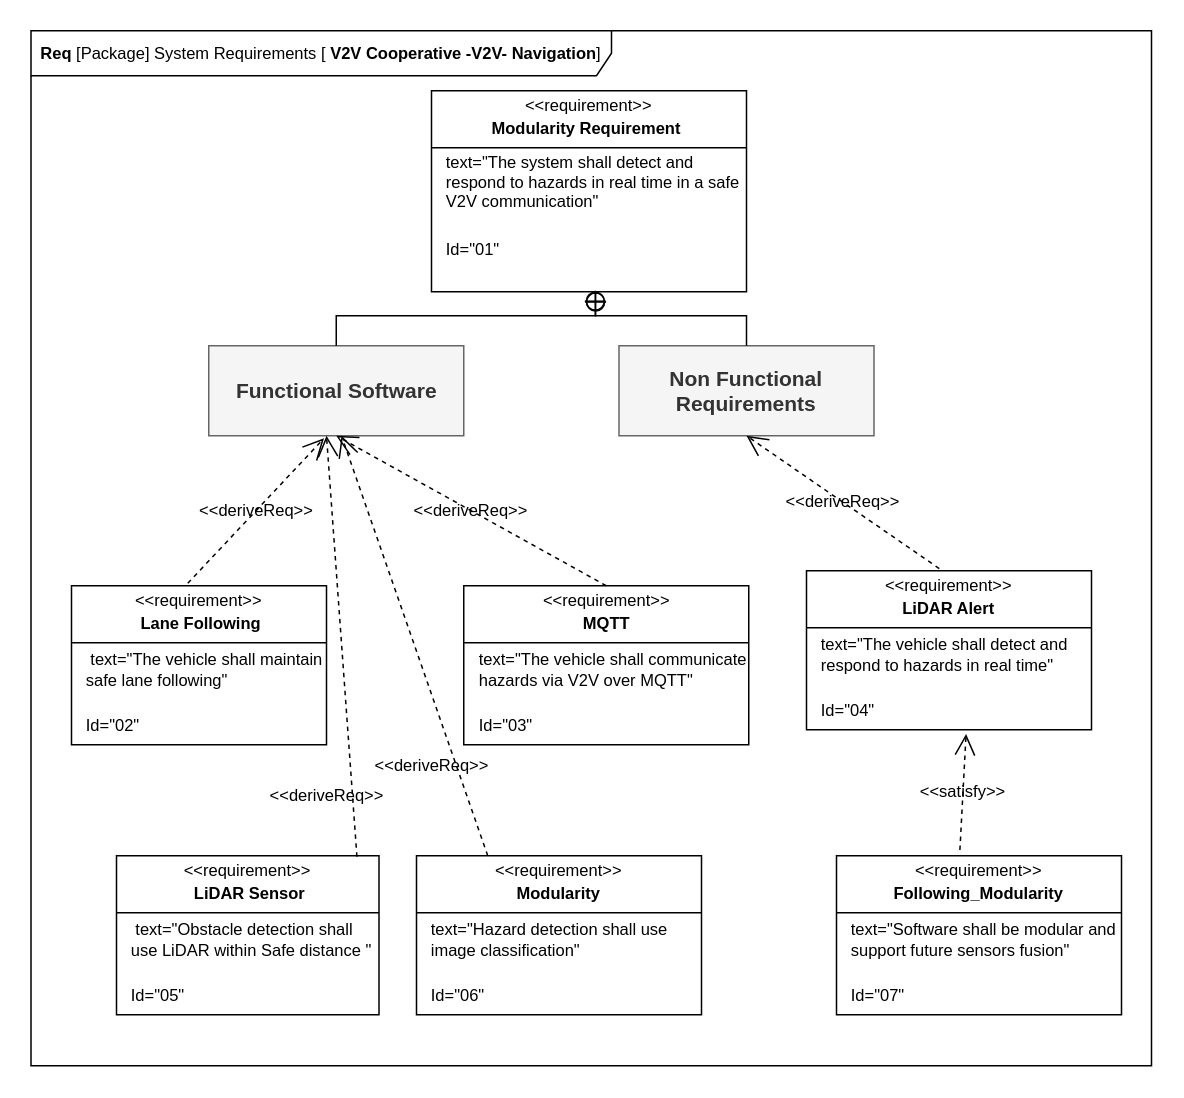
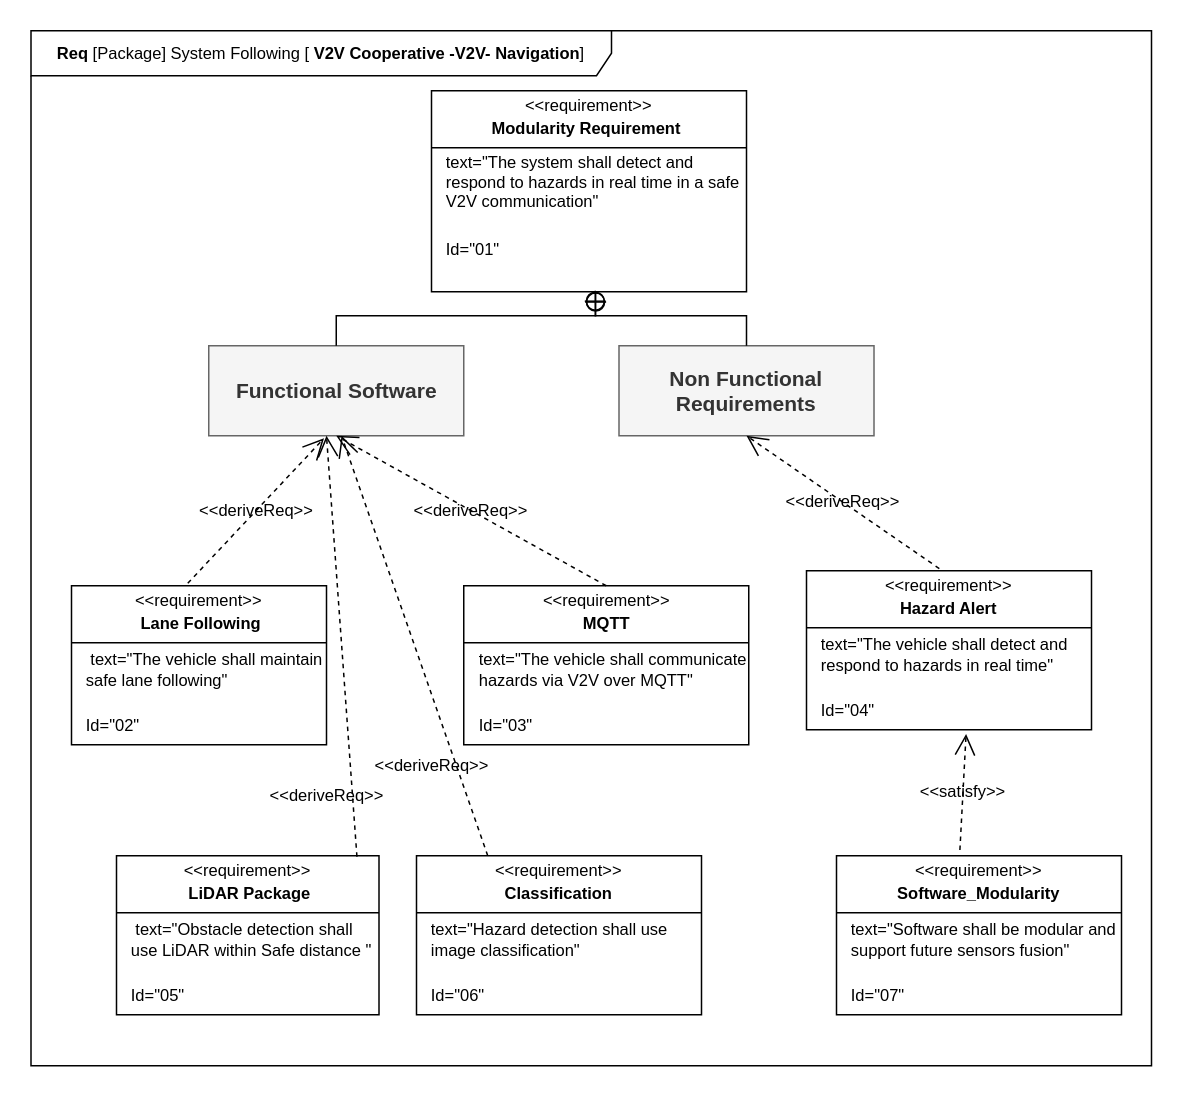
node "Req [Package] System Requirements [ V2V Cooperative -V2V- Navigation]": label "Req [Package] System Requirements [ V2V Cooperative -V2V- Navigation]" -> "Req [Package] System Following [ V2V Cooperative -V2V- Navigation]"
node "LiDAR Alert": label "LiDAR Alert" -> "Hazard Alert"
node "LiDAR Sensor": label "LiDAR Sensor" -> "LiDAR Package"
node "Modularity": label "Modularity" -> "Classification"
node "Following_Modularity": label "Following_Modularity" -> "Software_Modularity"
